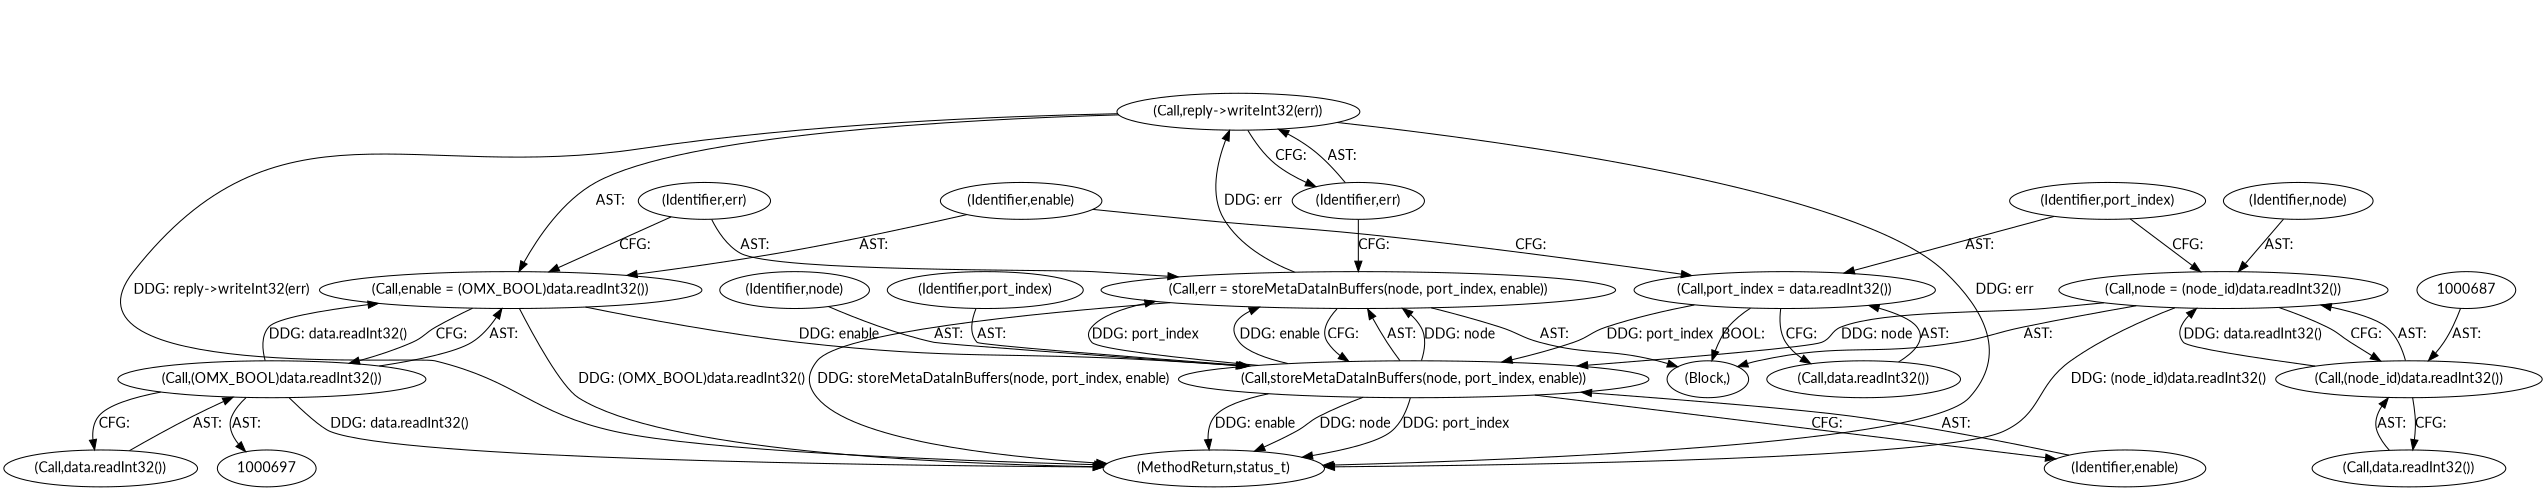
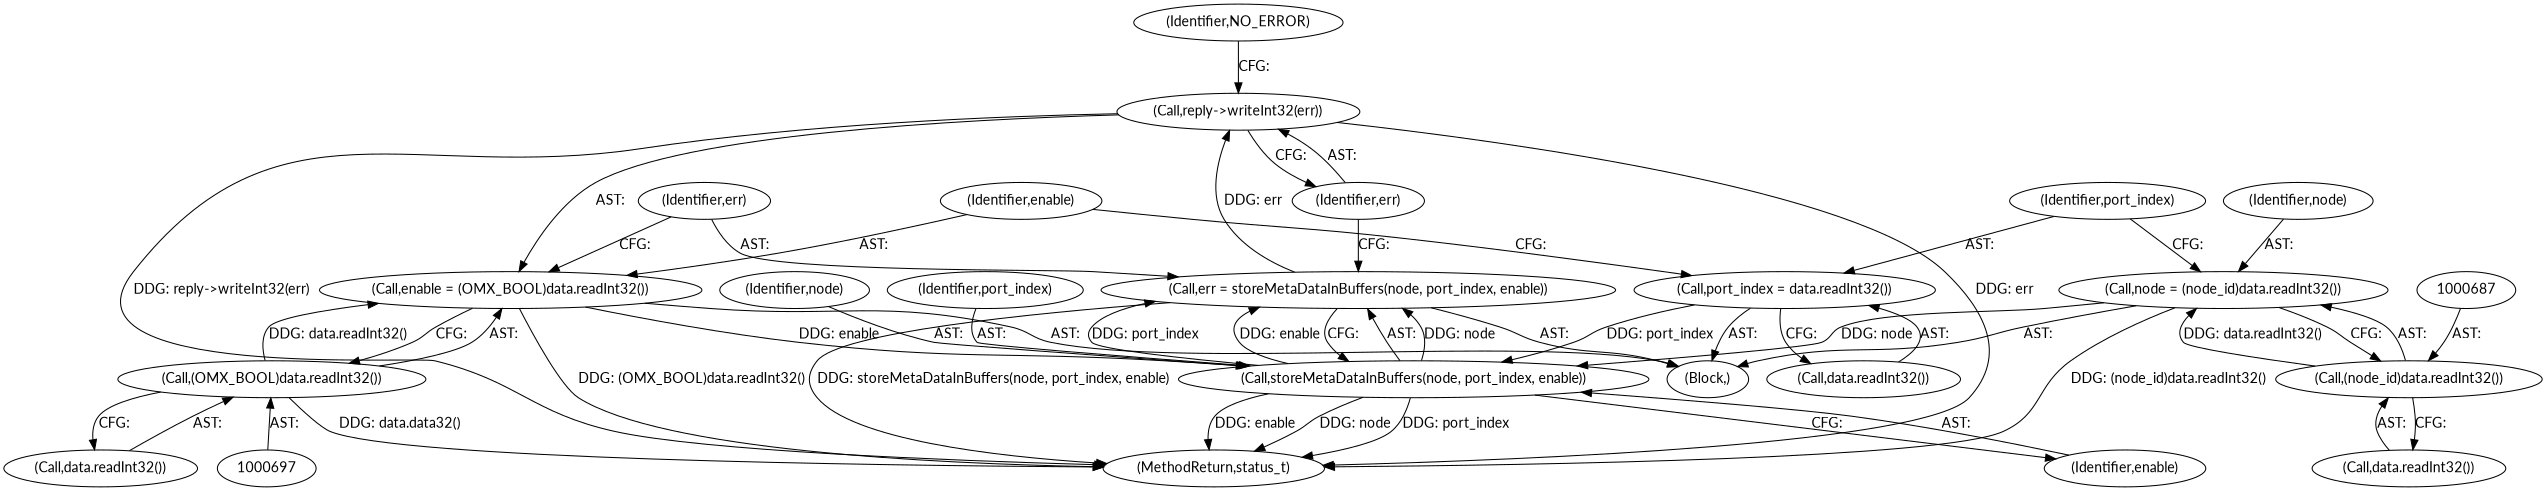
node "(Identifier,NO_ERROR)": added
edge "(Call,port_index = data.readInt32())" -> "(Block,)": label "BOOL: " -> "AST: "
edge "(Call,enable = (OMX_BOOL)data.readInt32())" -> "(Block,)": added, label "AST:"
edge "(Call,(OMX_BOOL)data.readInt32())" -> "1000697": reversed
edge "(Call,(OMX_BOOL)data.readInt32())" -> "(MethodReturn,status_t)": label "DDG: data.readInt32()" -> "DDG: data.data32()"
